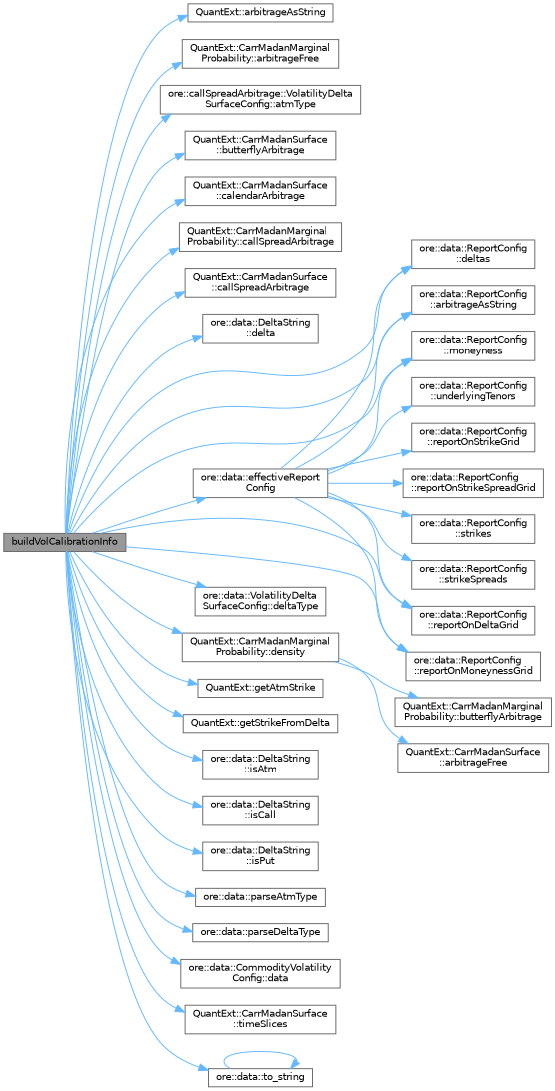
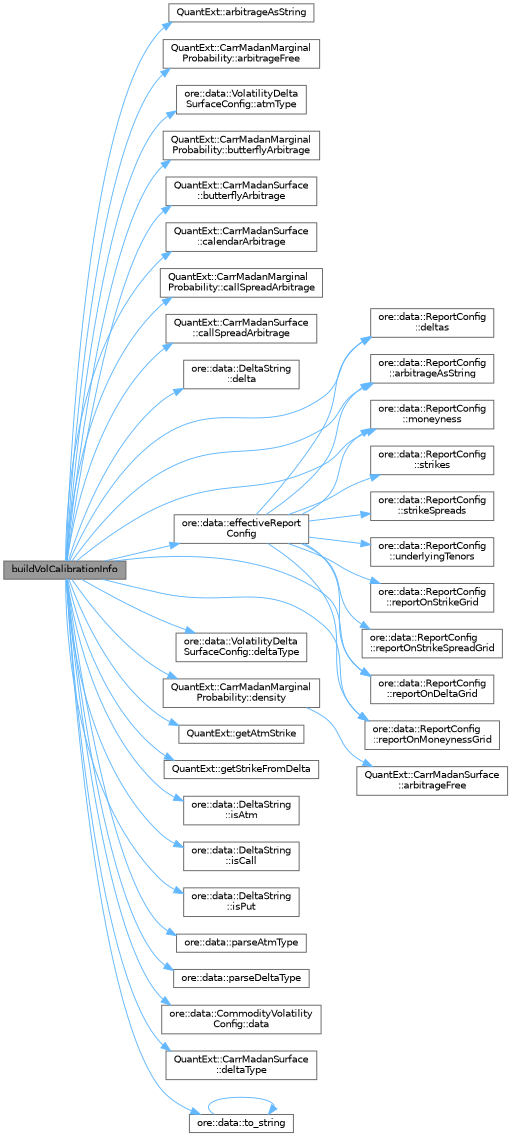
node "ore::callSpreadArbitrage::VolatilityDelta SurfaceConfig::atmType": label "ore::callSpreadArbitrage::VolatilityDelta SurfaceConfig::atmType" -> "ore::data::VolatilityDelta SurfaceConfig::atmType"
edge "QuantExt::CarrMadanMarginal Probability::density" -> "QuantExt::CarrMadanMarginal Probability::butterflyArbitrage": now "buildVolCalibrationInfo" -> "QuantExt::CarrMadanMarginal Probability::butterflyArbitrage"
node "QuantExt::CarrMadanSurface ::timeSlices": label "QuantExt::CarrMadanSurface ::timeSlices" -> "QuantExt::CarrMadanSurface ::deltaType"
